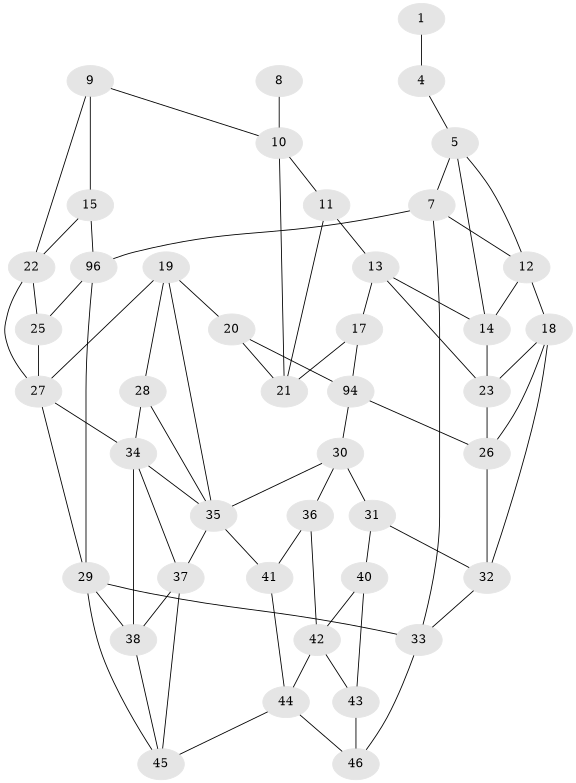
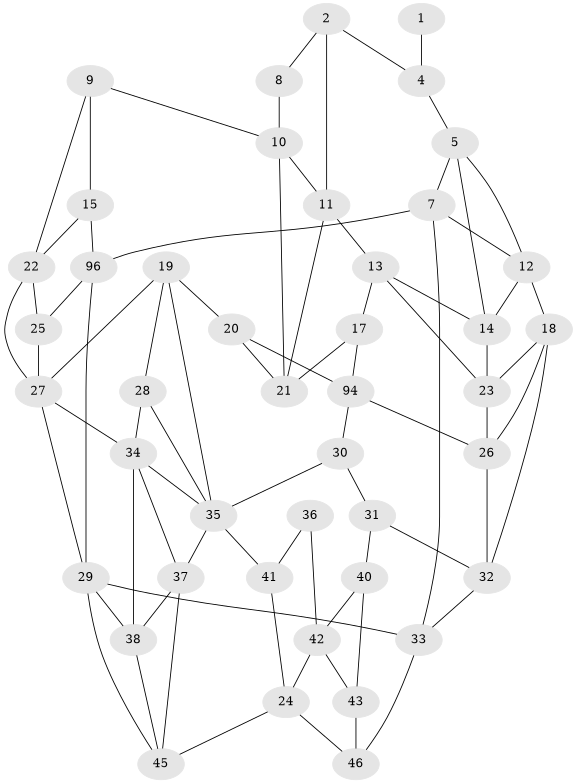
node "2": added
edge "30" -- "36": removed
node "44": label "44" -> "24"
